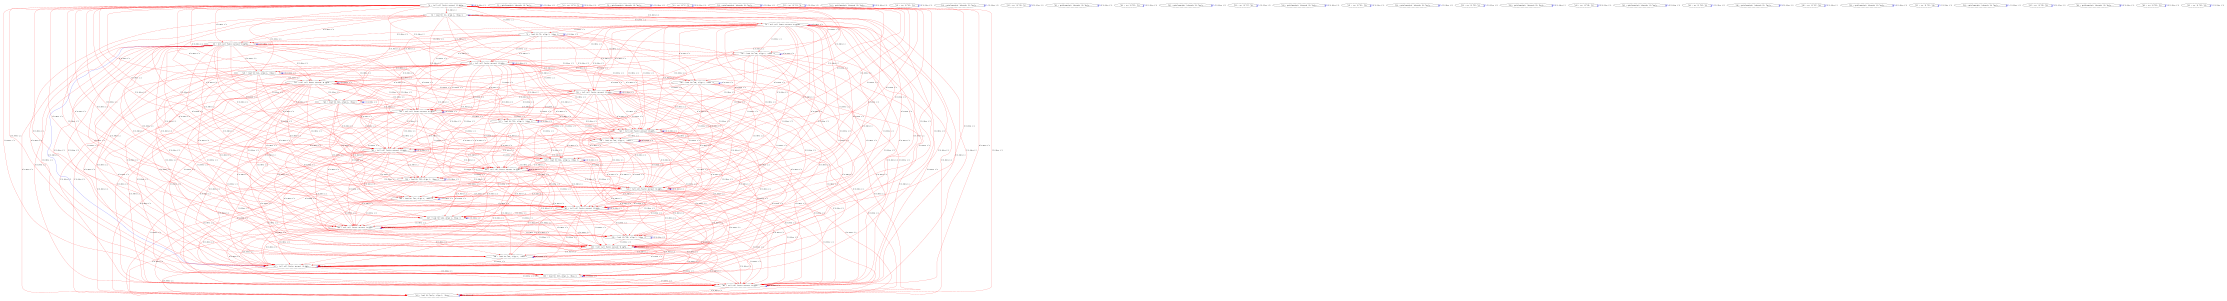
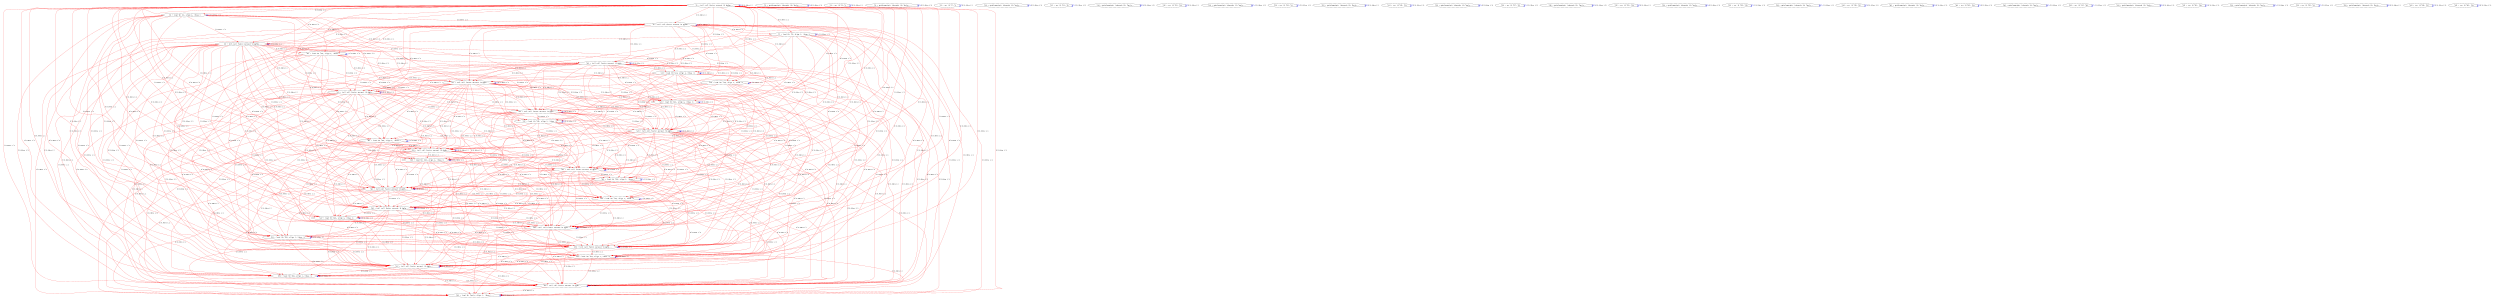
edge "%23 = load i8* %22, align 1, !tbaa !1" -> "%33 = tail call fastcc zeroext i8 @gfm...": removed, label "D:0.00ns L:2"
edge "%9 = tail call fastcc zeroext i8 @gfmu..." -> "%57 = tail call fastcc zeroext i8 @gfm...": color blue -> red
edge "%19 = load i8* %18, align 1, !tbaa !1" -> "%49 = tail call fastcc zeroext i8 @gfm...": added, label "D:0.00ns L:2"
